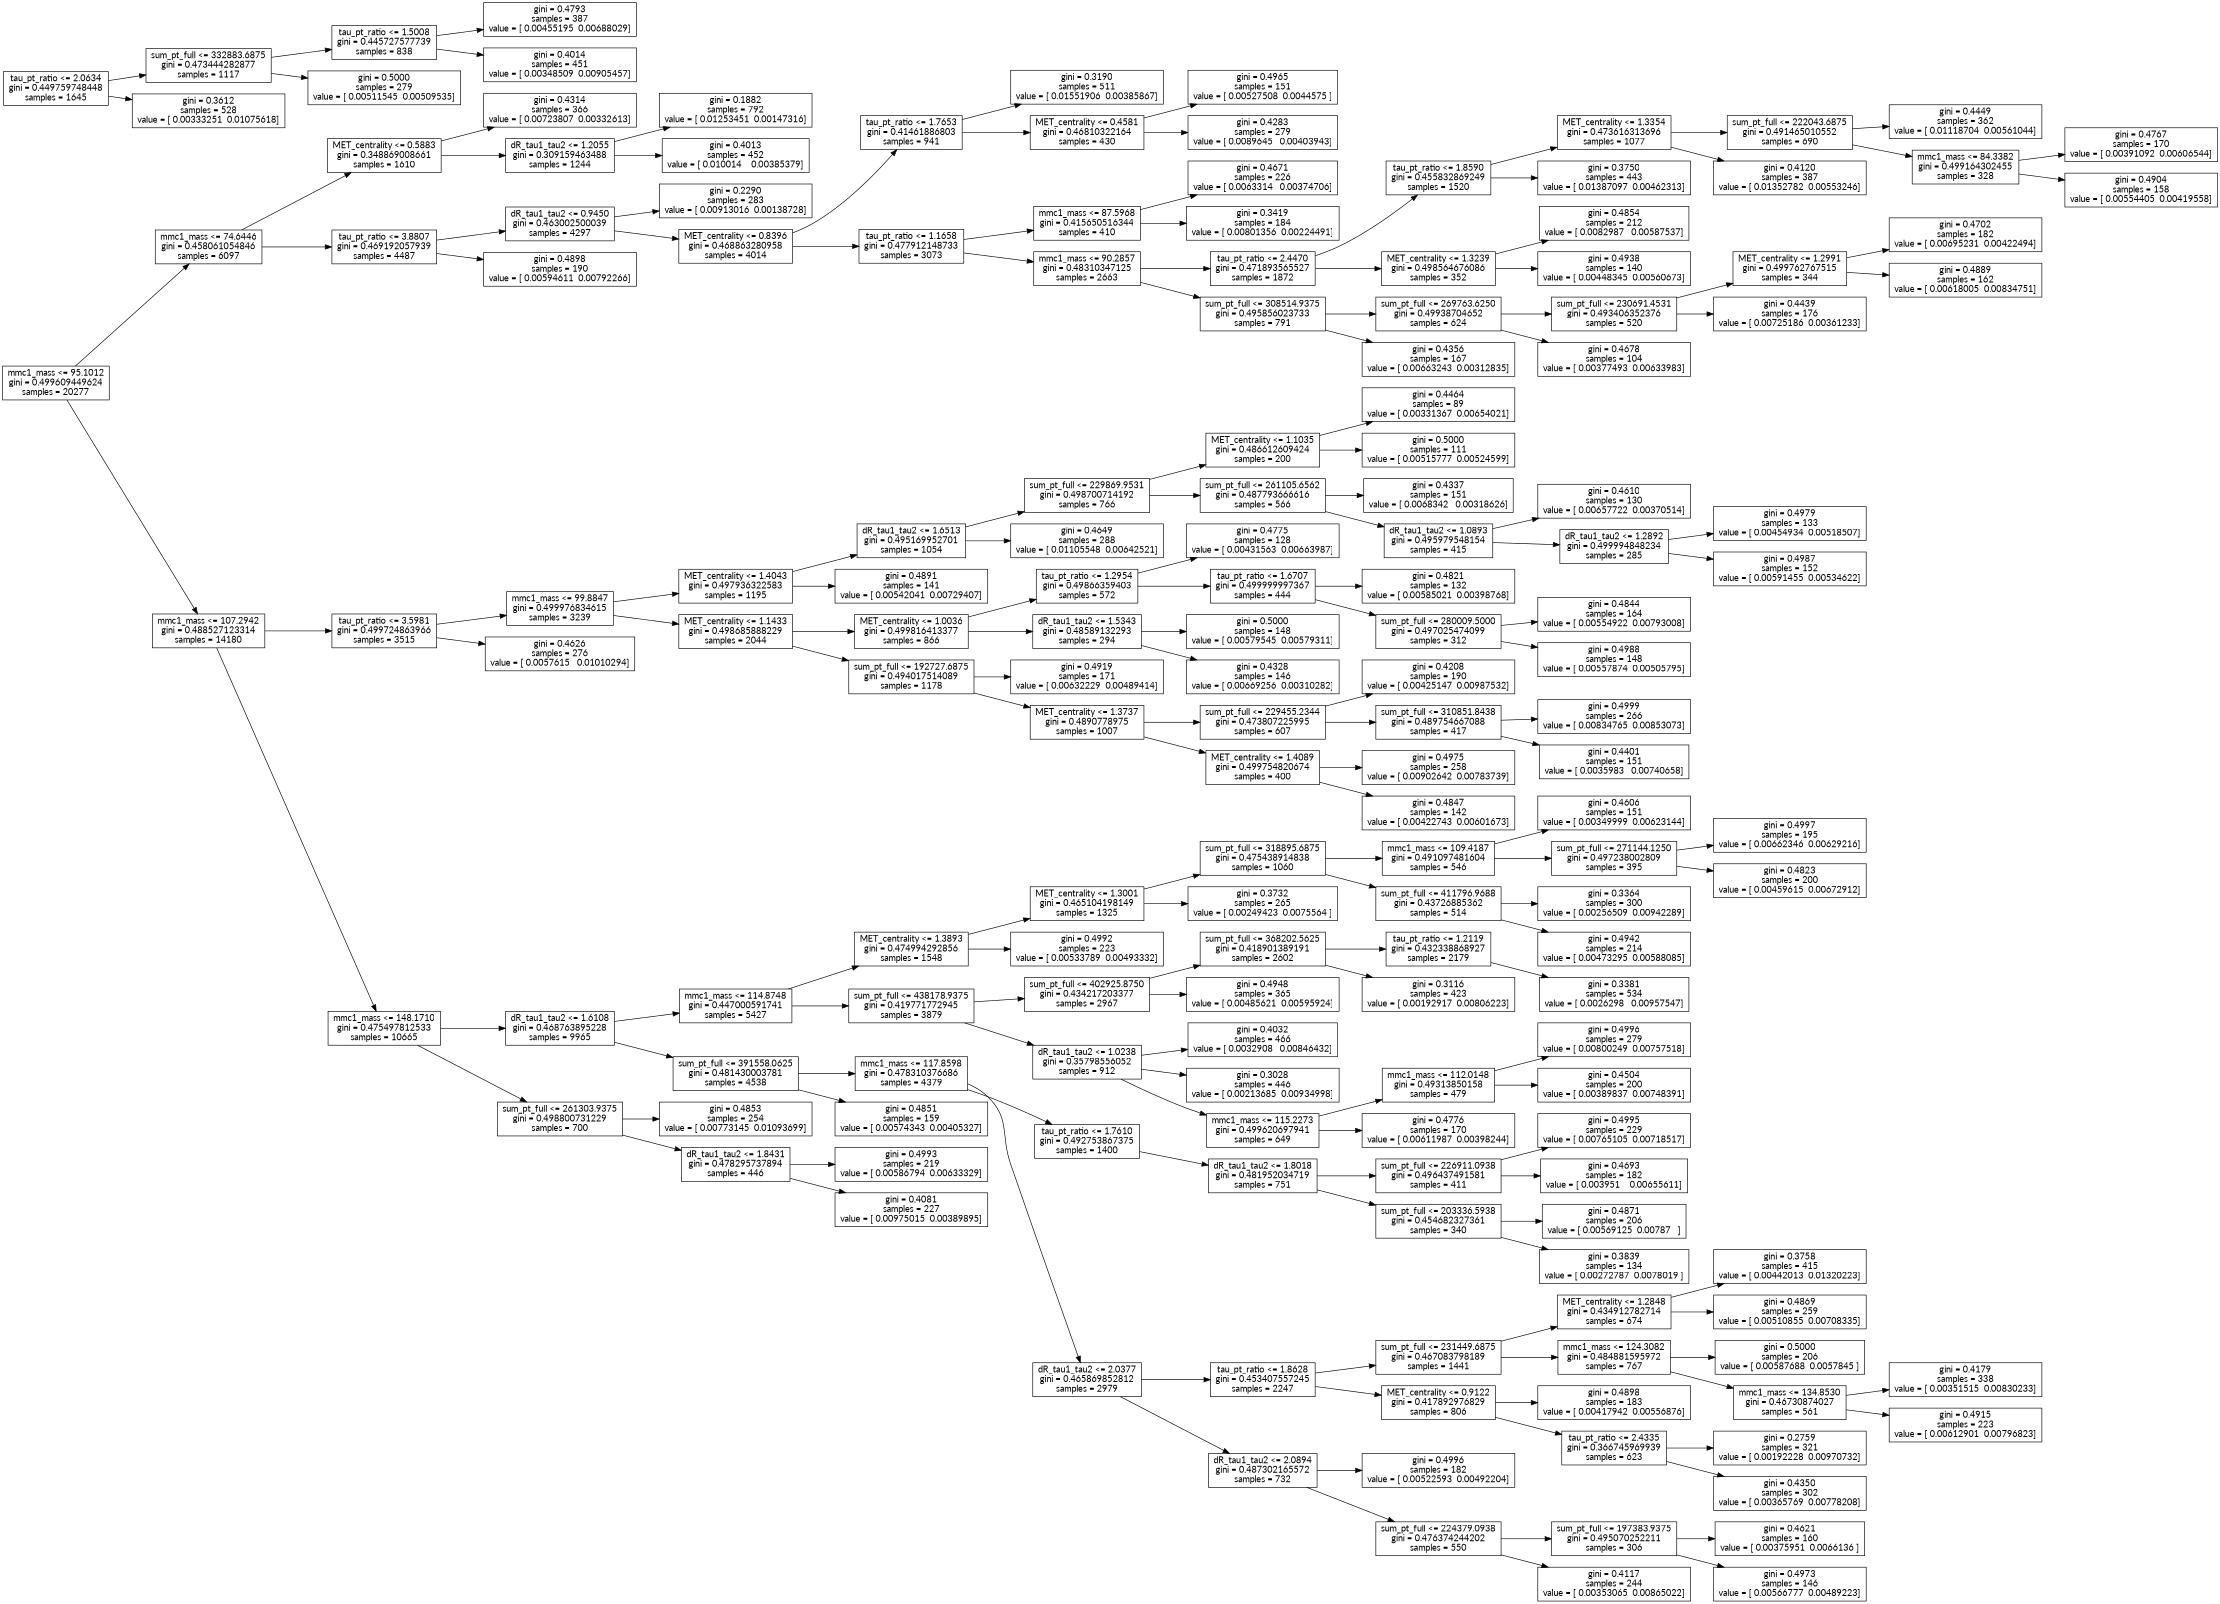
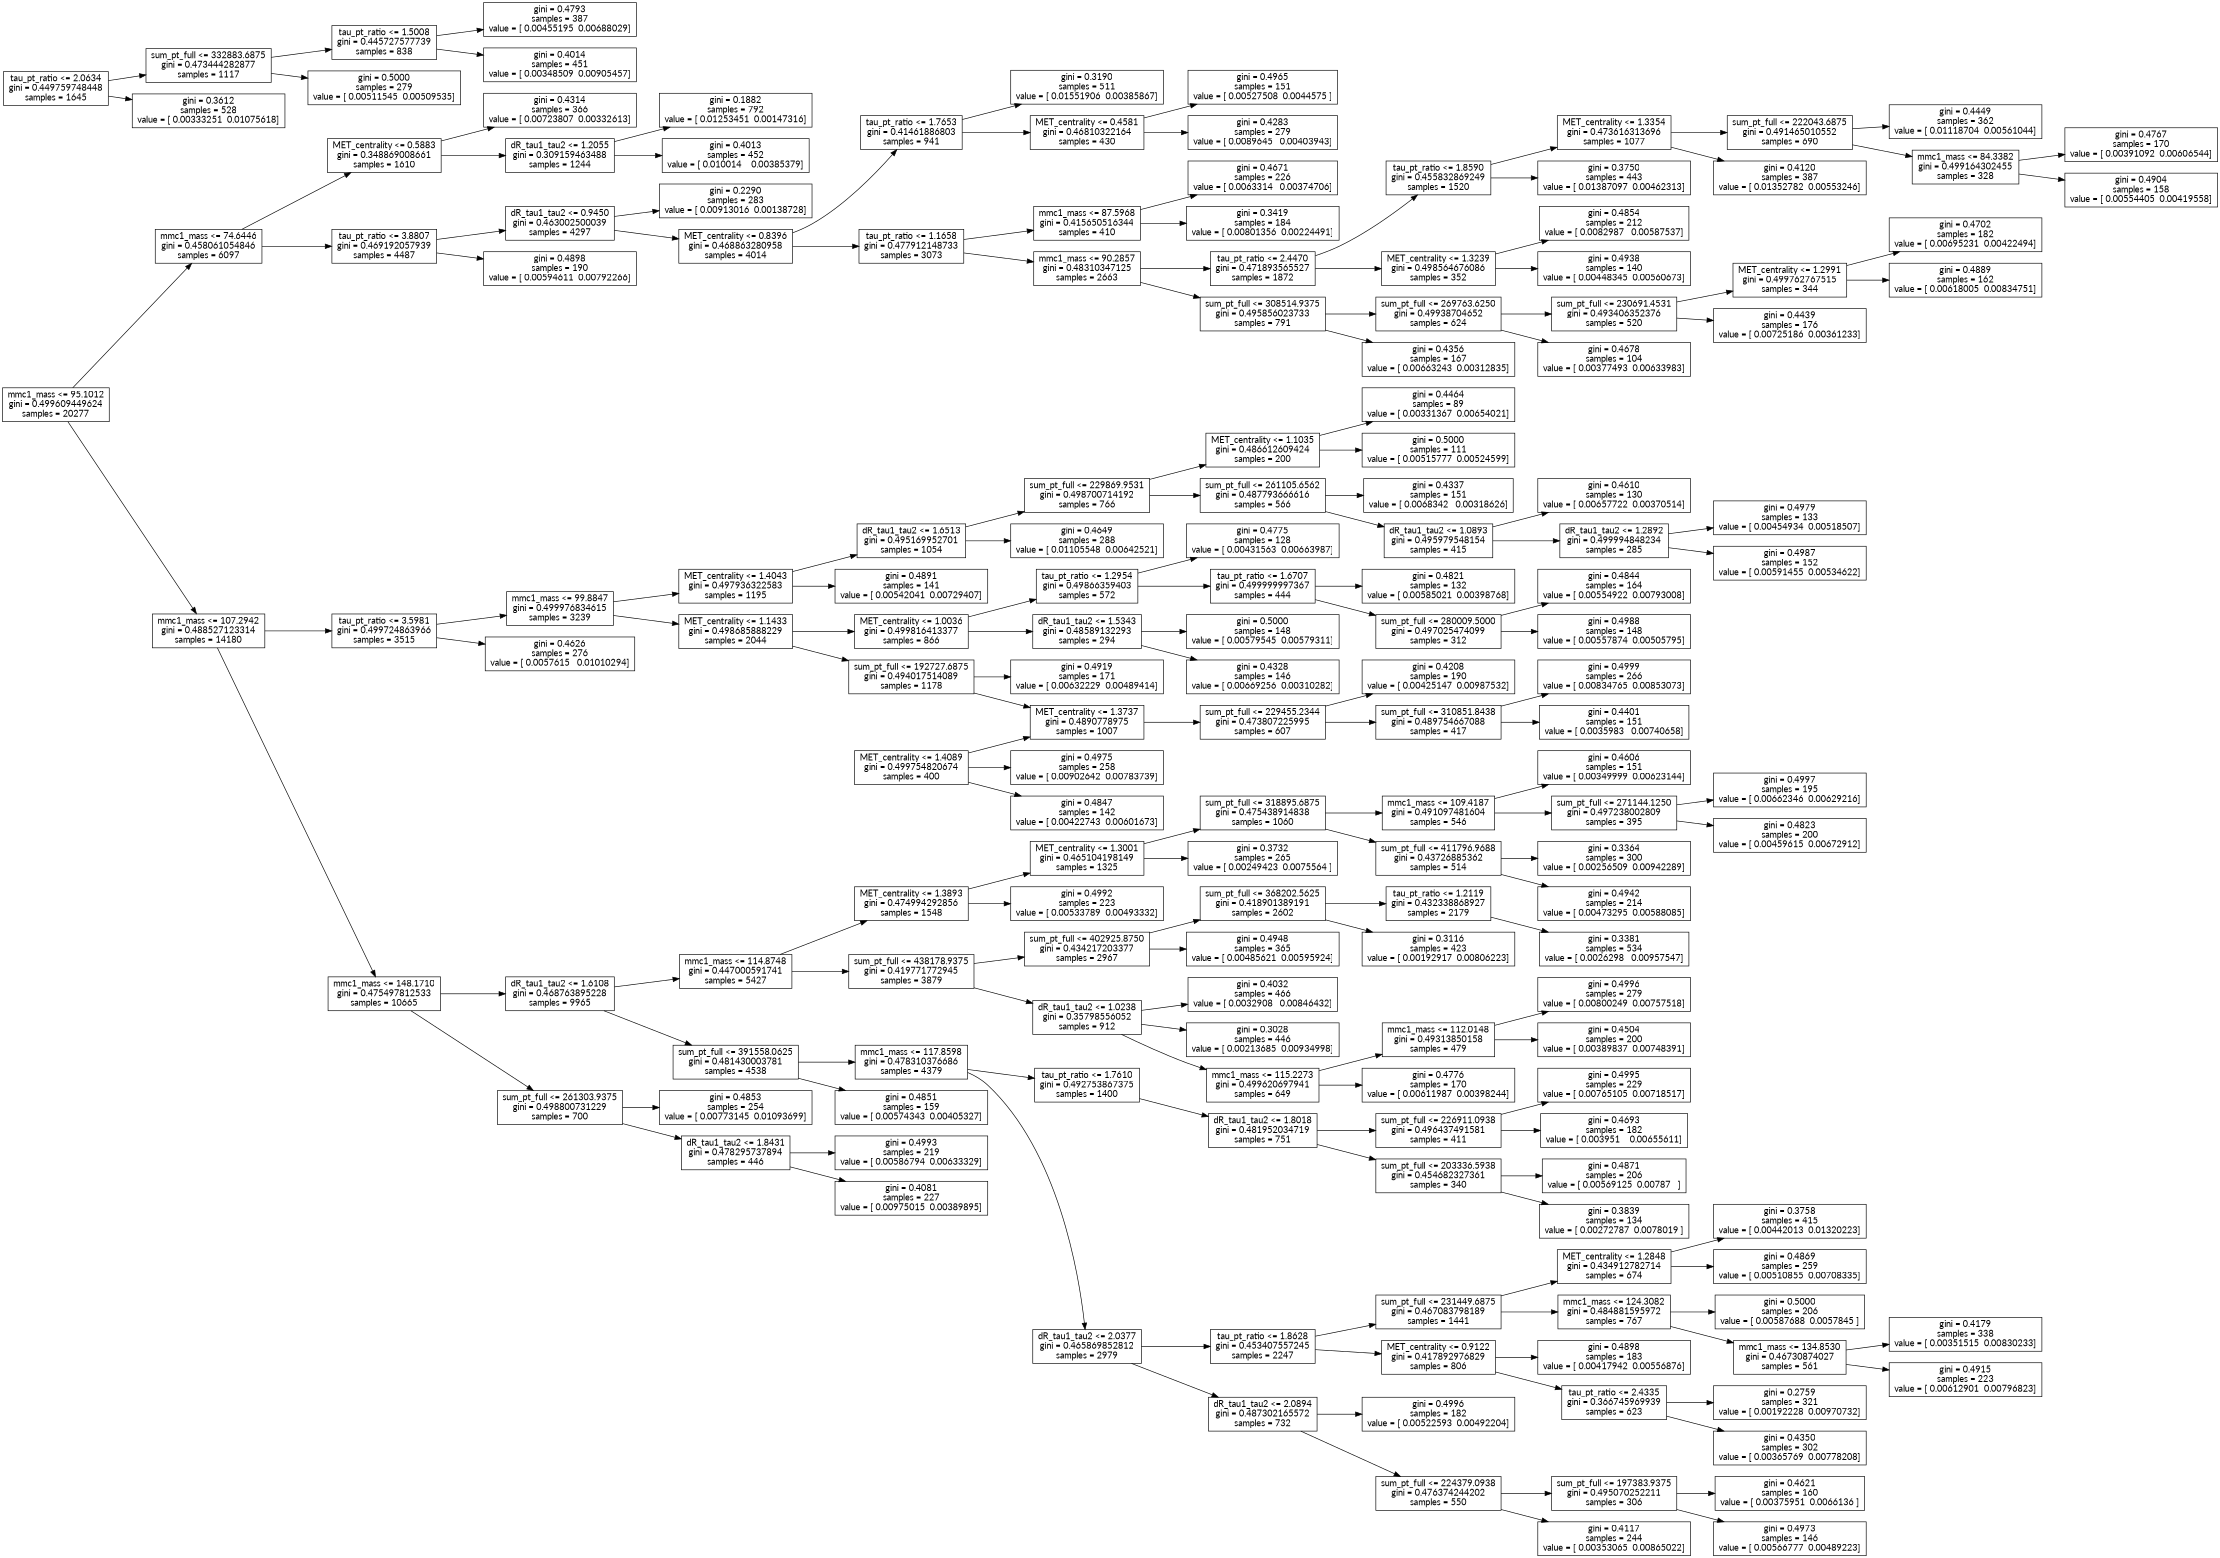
edge "MET_centrality <= 1.3737 gini = 0.4890778975 samples = 1007" -> "MET_centrality <= 1.4089 gini = 0.499754820674 samples = 400": reversed
